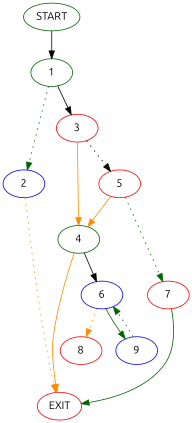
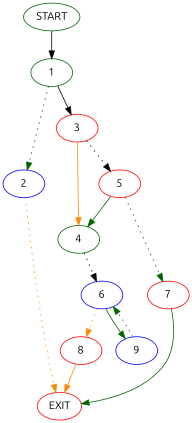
edge "5" -> "4": color darkorange -> darkgreen
edge "4" -> "6": style solid -> dotted
edge "4" -> "EXIT": now "8" -> "EXIT"
